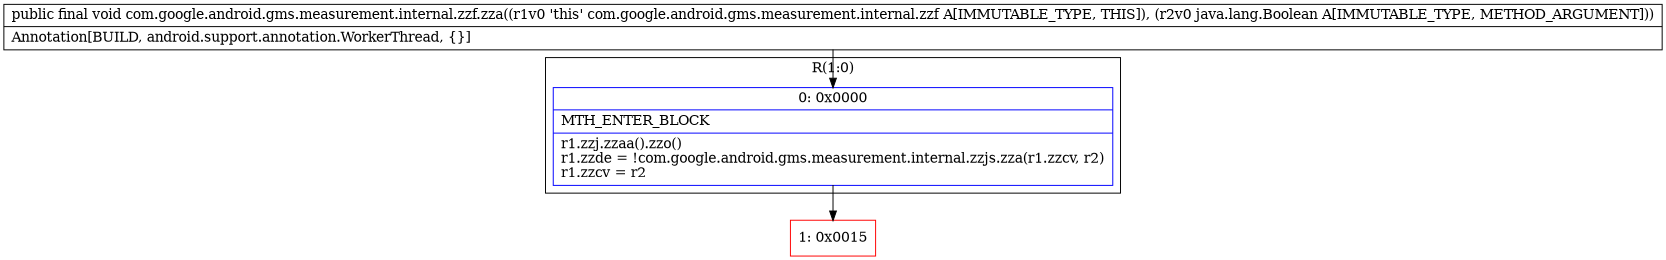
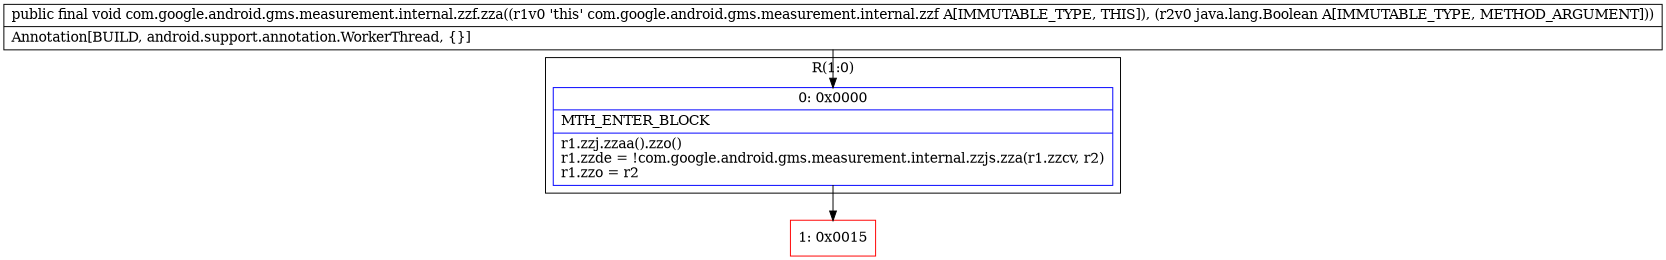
node "0: 0x0000": text "r1.zzcv = r2" -> "r1.zzo = r2"
